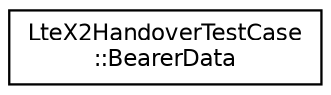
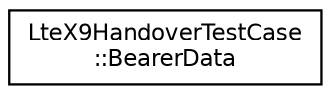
node "LteX2HandoverTestCase ::BearerData": label "LteX2HandoverTestCase ::BearerData" -> "LteX9HandoverTestCase ::BearerData"
